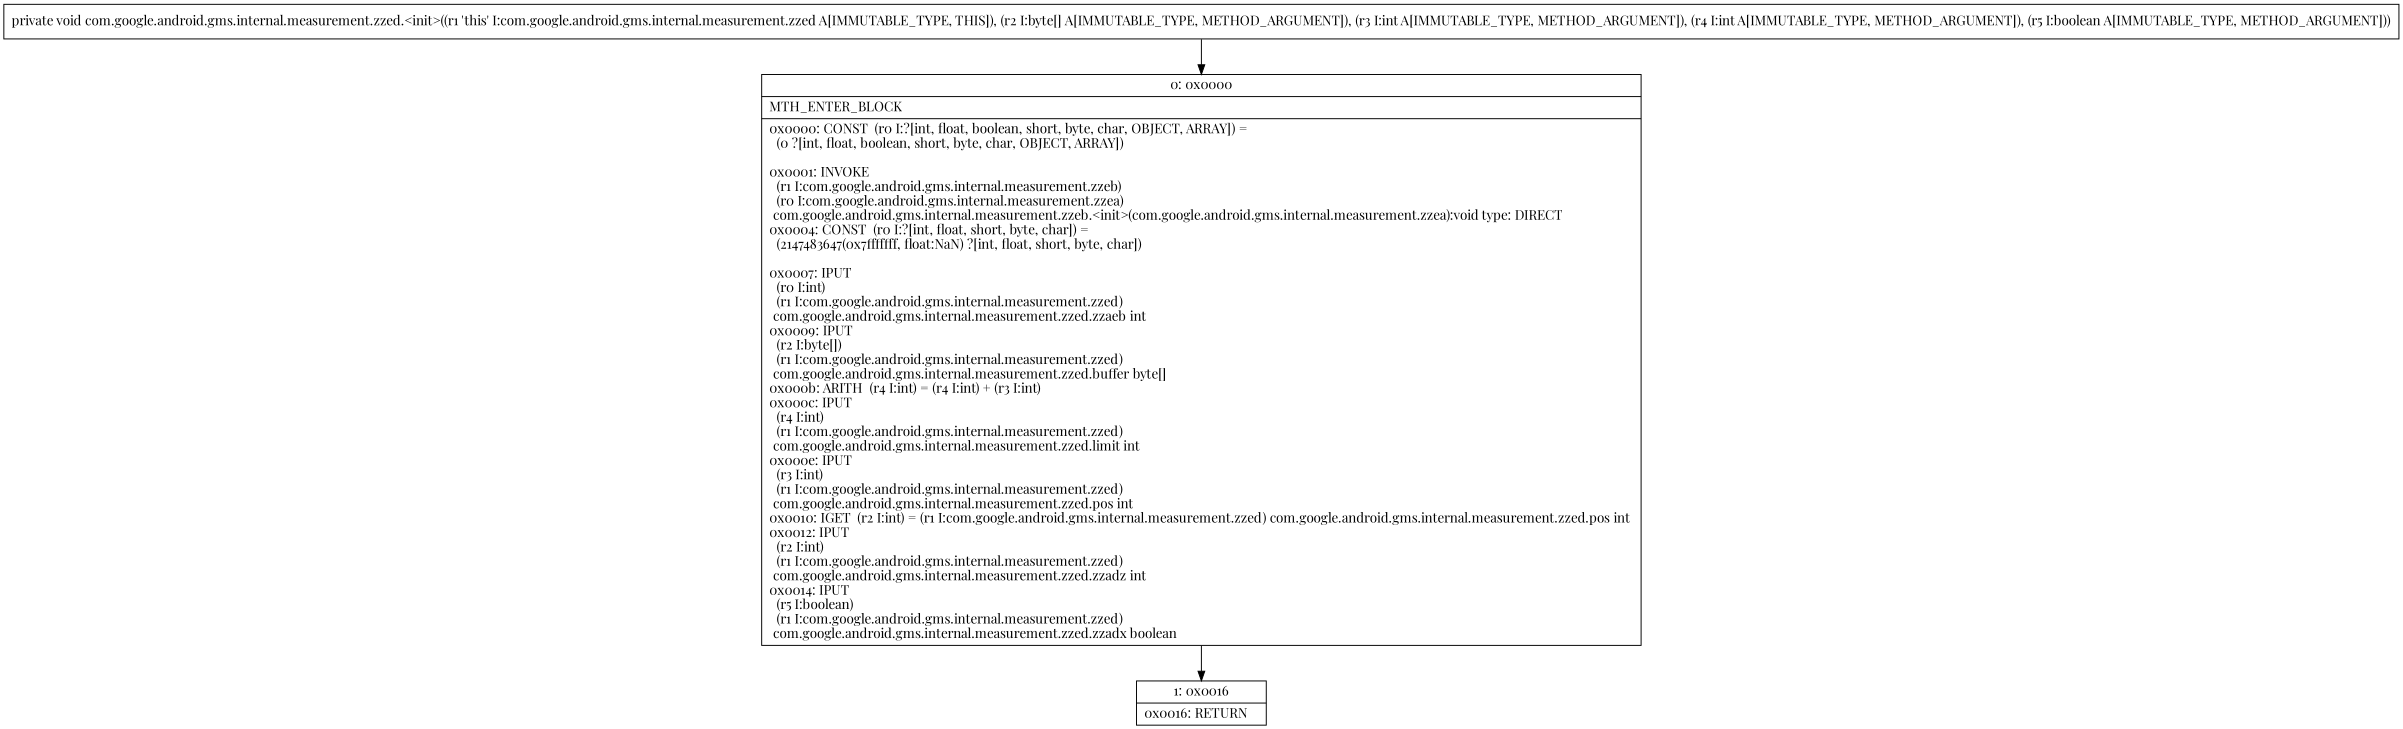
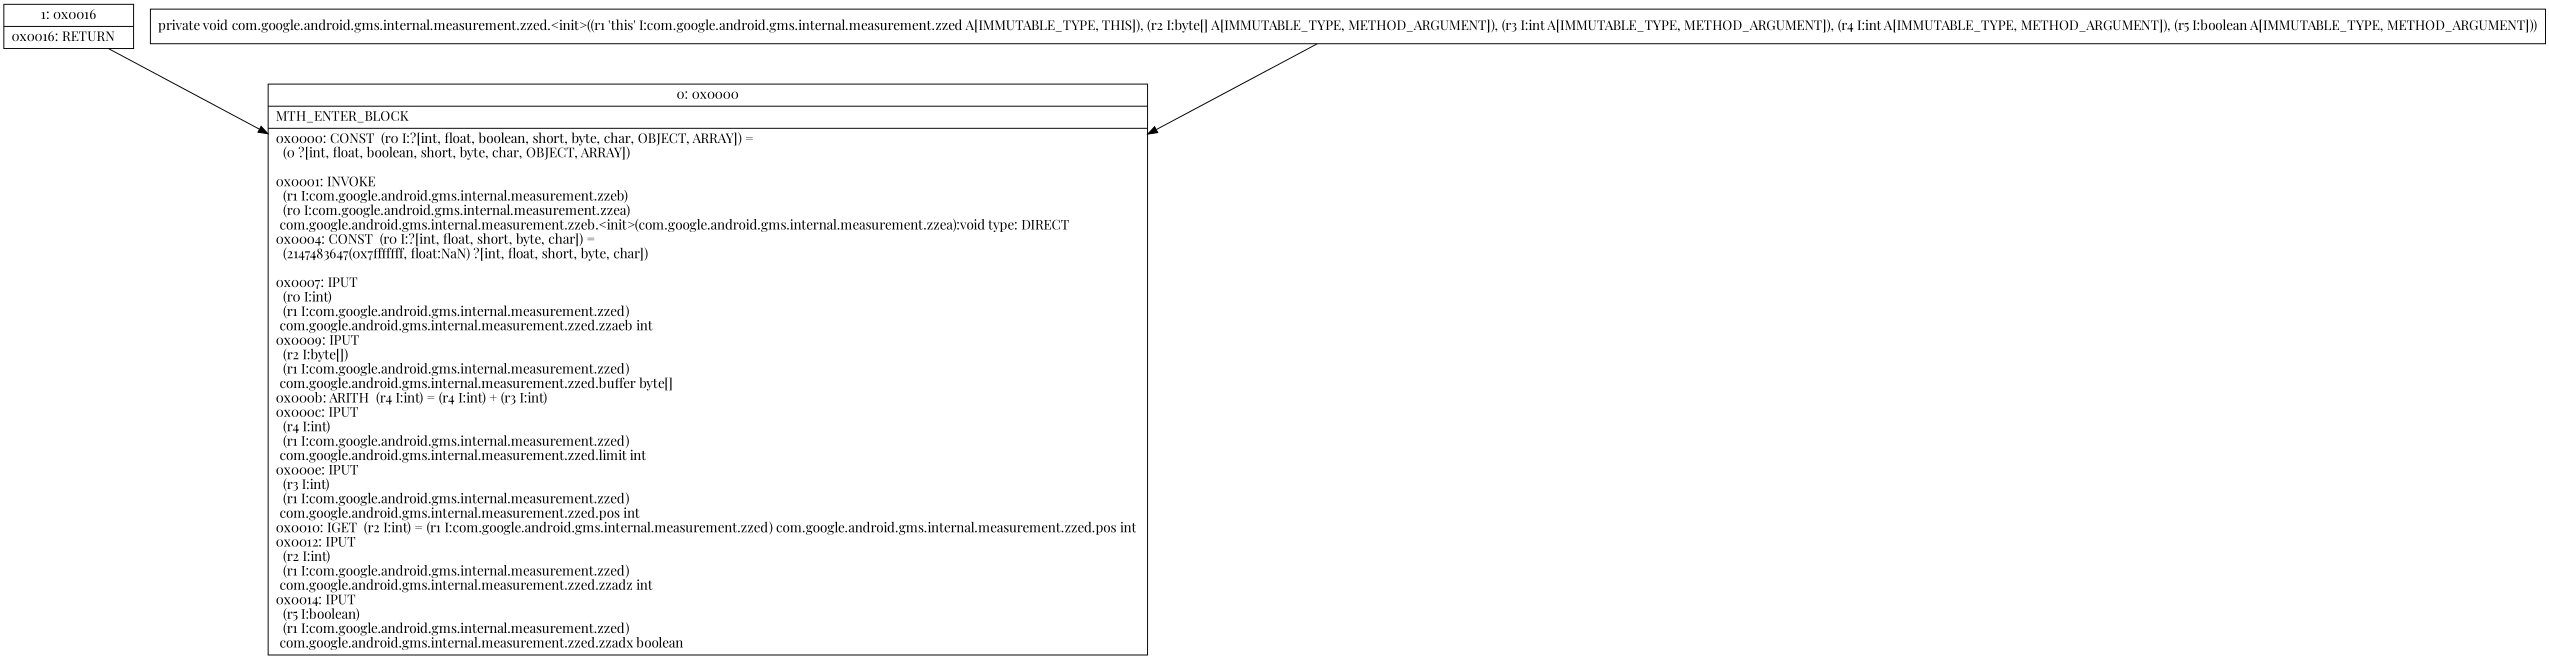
edge "0: 0x0000" -> "1: 0x0016": reversed
